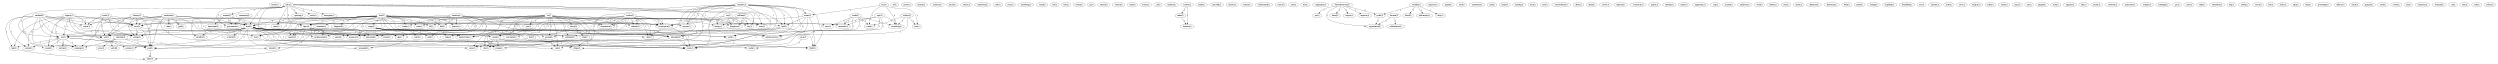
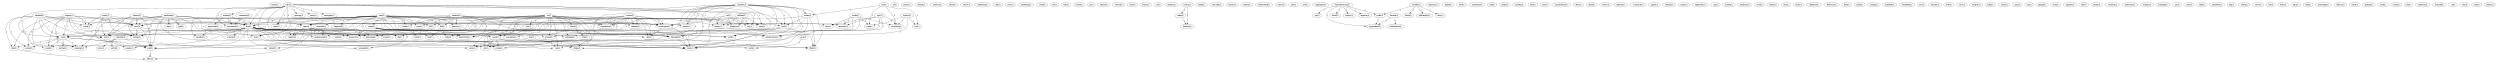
edge "baku(5)" -> "conclusion(1)": added, label "1"
